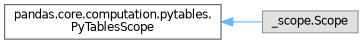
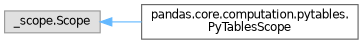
edge "_scope.Scope" -> "pandas.core.computation.pytables. PyTablesScope": reversed
